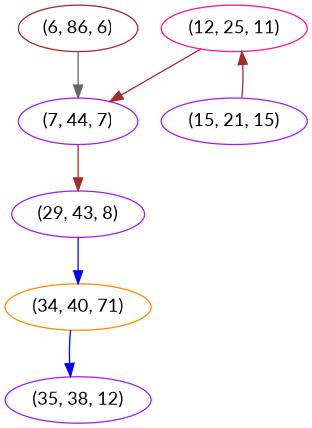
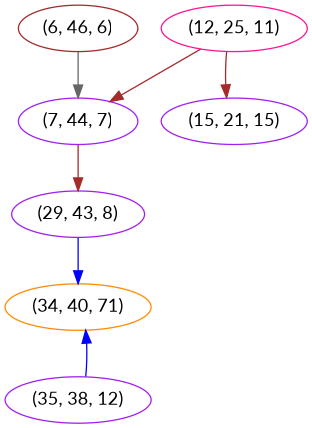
node "(6, 86, 6)": label "(6, 86, 6)" -> "(6, 46, 6)"
edge "(15, 21, 15)" -> "(12, 25, 11)": reversed
edge "(34, 40, 71)" -> "(35, 38, 12)": reversed
